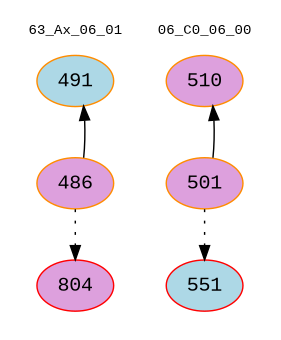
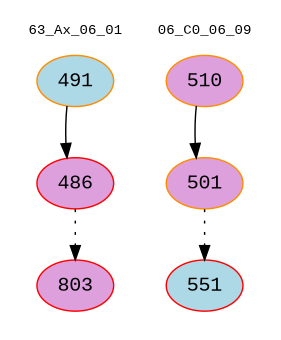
cluster "06_C0_06_00": label "06_C0_06_00" -> "06_C0_06_09"
edge "486" -> "491": reversed
edge "501" -> "510": reversed
node "486": color darkorange -> red
node "804": label "804" -> "803"
